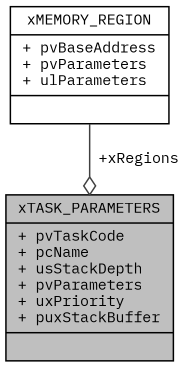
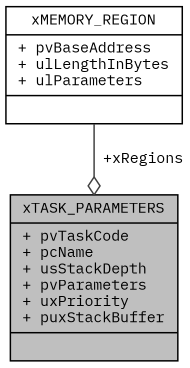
node "xMEMORY_REGION": text "+ pvParameters" -> "+ ulLengthInBytes"
